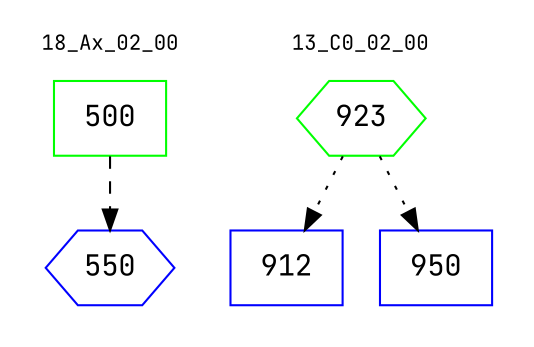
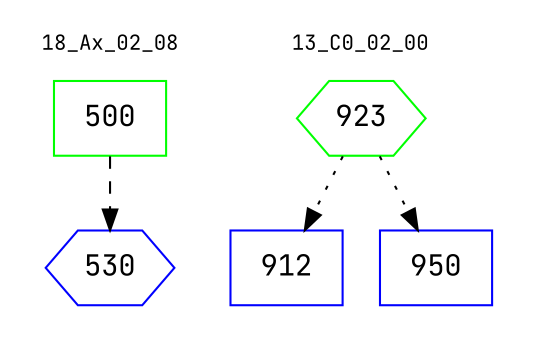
cluster "18_Ax_02_00": label "18_Ax_02_00" -> "18_Ax_02_08"
node "550": label "550" -> "530"
